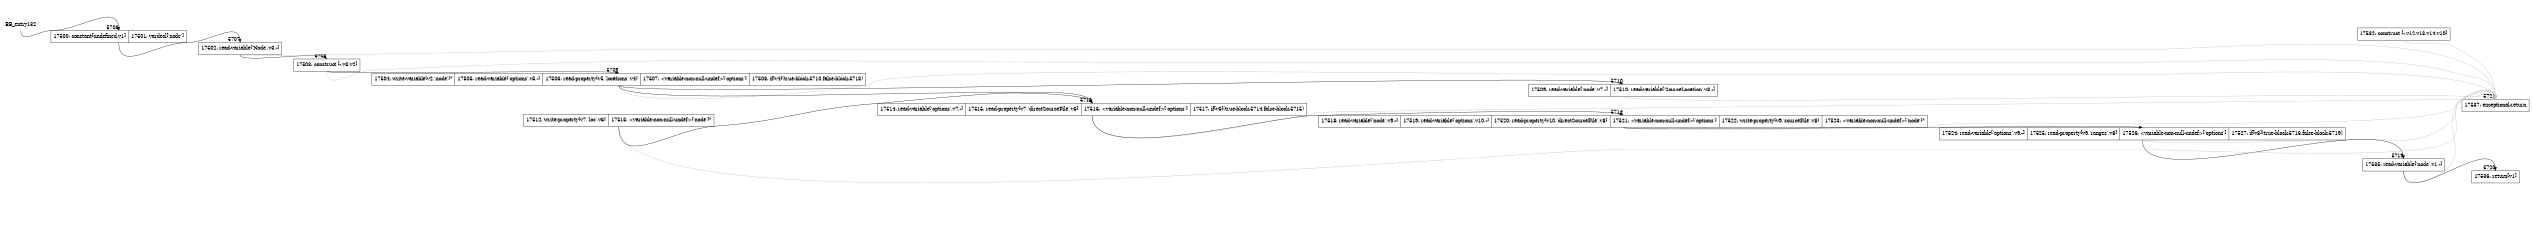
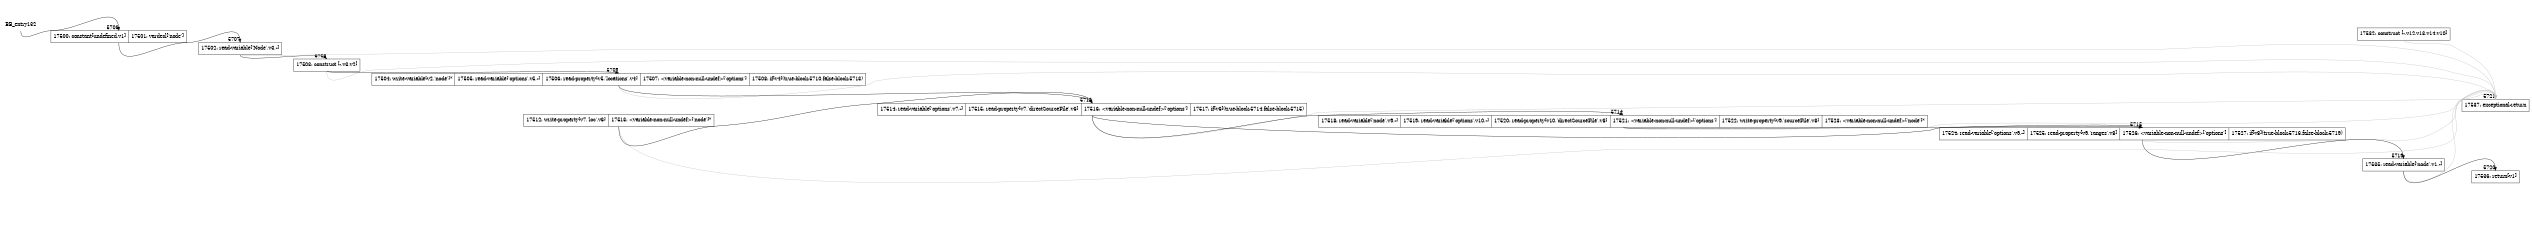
node "17509: read-variable['node',v7,-]": removed
edge "17514: read-variable['options',v7,-]" -> "17524: read-variable['options',v9,-]": added
